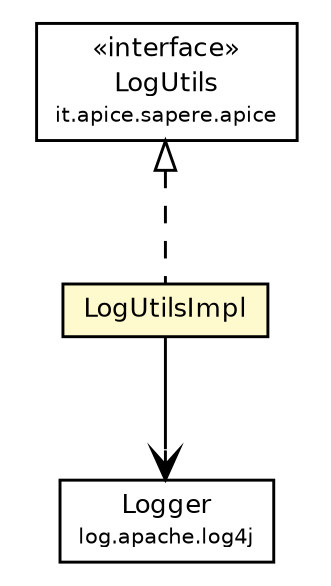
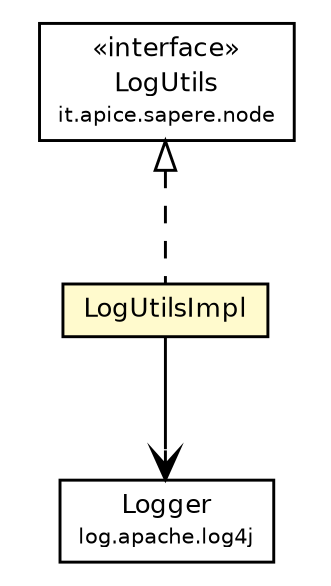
node "LogUtils": text "it.apice.sapere.apice" -> "it.apice.sapere.node"
